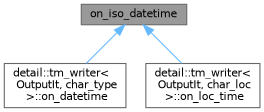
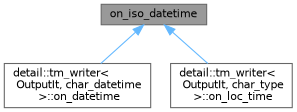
node "detail::tm_writer< OutputIt, char_type >::on_datetime": label "detail::tm_writer< OutputIt, char_type >::on_datetime" -> "detail::tm_writer< OutputIt, char_datetime >::on_datetime"
node "detail::tm_writer< OutputIt, char_loc >::on_loc_time": label "detail::tm_writer< OutputIt, char_loc >::on_loc_time" -> "detail::tm_writer< OutputIt, char_type >::on_loc_time"
